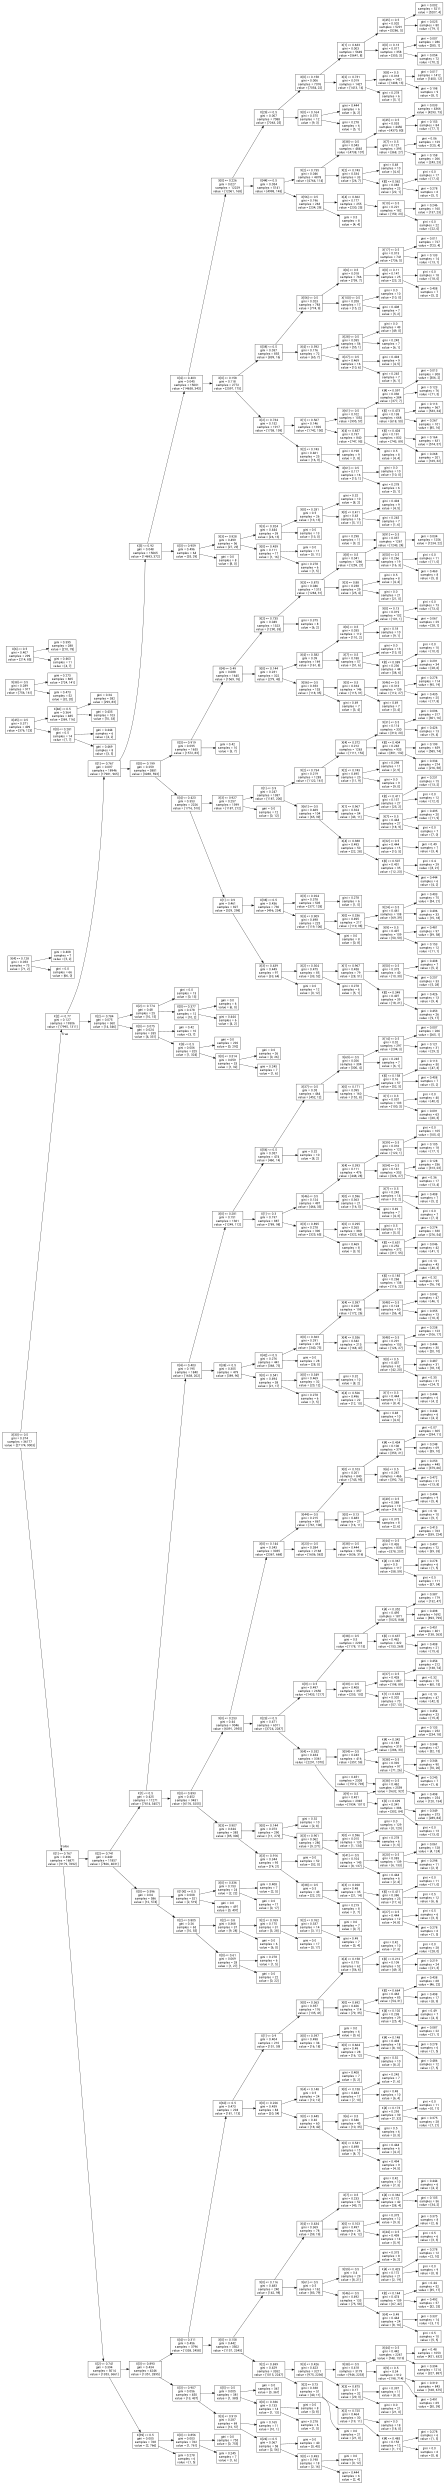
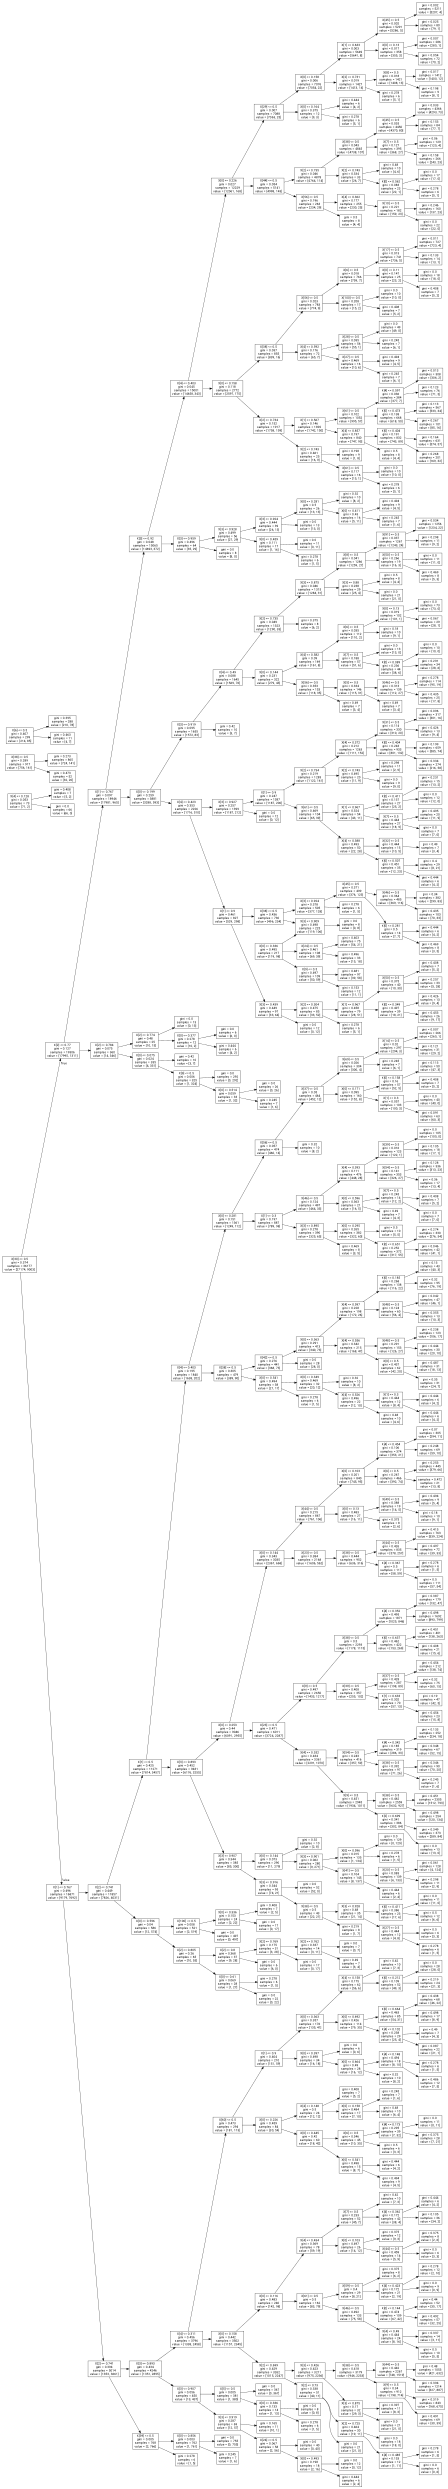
edge "gini = 0.298 samples = 11 value = [9, 2]" -> "X[91] <= 0.5 gini = 0.037 samples = 1267 value = [1243, 24]": reversed
edge "X[3] <= 0.924 gini = 0.378 samples = 505 value = [377, 128]" -> "X[45] <= 0.5 gini = 0.371 samples = 499 value = [376, 123]": added
edge "X[3] <= 0.909 gini = 0.498 samples = 225 value = [119, 106]" -> "X[0] <= 0.336 gini = 0.495 samples = 217 value = [119, 98]": reversed
node "gini = 0.472 samples = 21 value = [13, 8]": label "gini = 0.472 samples = 21 value = [13, 8]" -> "samples = 0.472 samples = 21 value = [13, 8]"
edge "gini = 0.451 samples = 2305 value = [1512, 793]" -> "X[38] <= 0.5 gini = 0.462 samples = 2559 value = [1632, 927]": reversed
